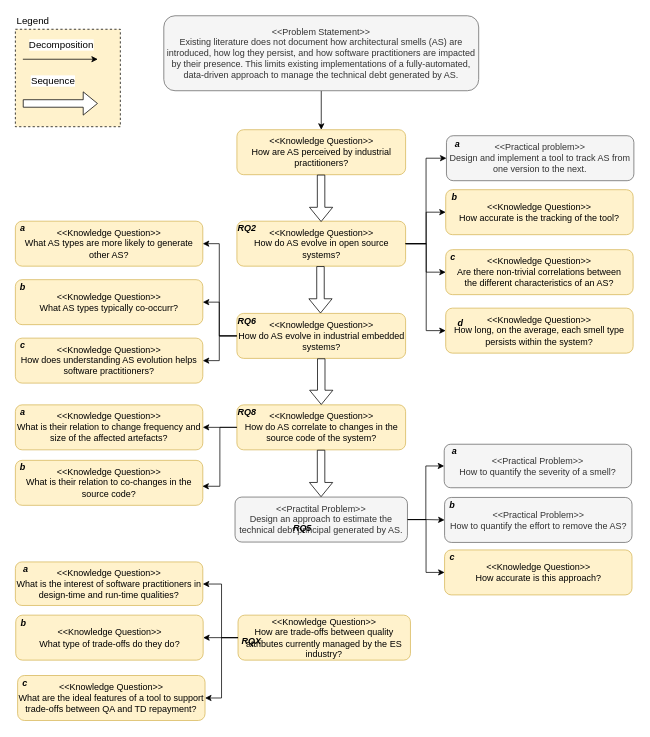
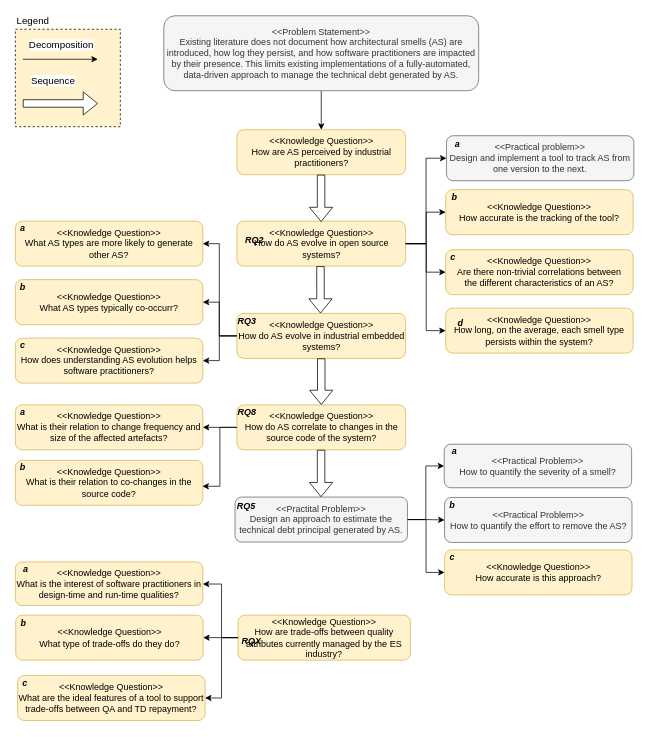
node "RQ2": moved (247, 228) -> (254, 240)
node "RQ6": label "RQ6" -> "RQ3"
node "RQ5": moved (303, 528) -> (246, 506)
